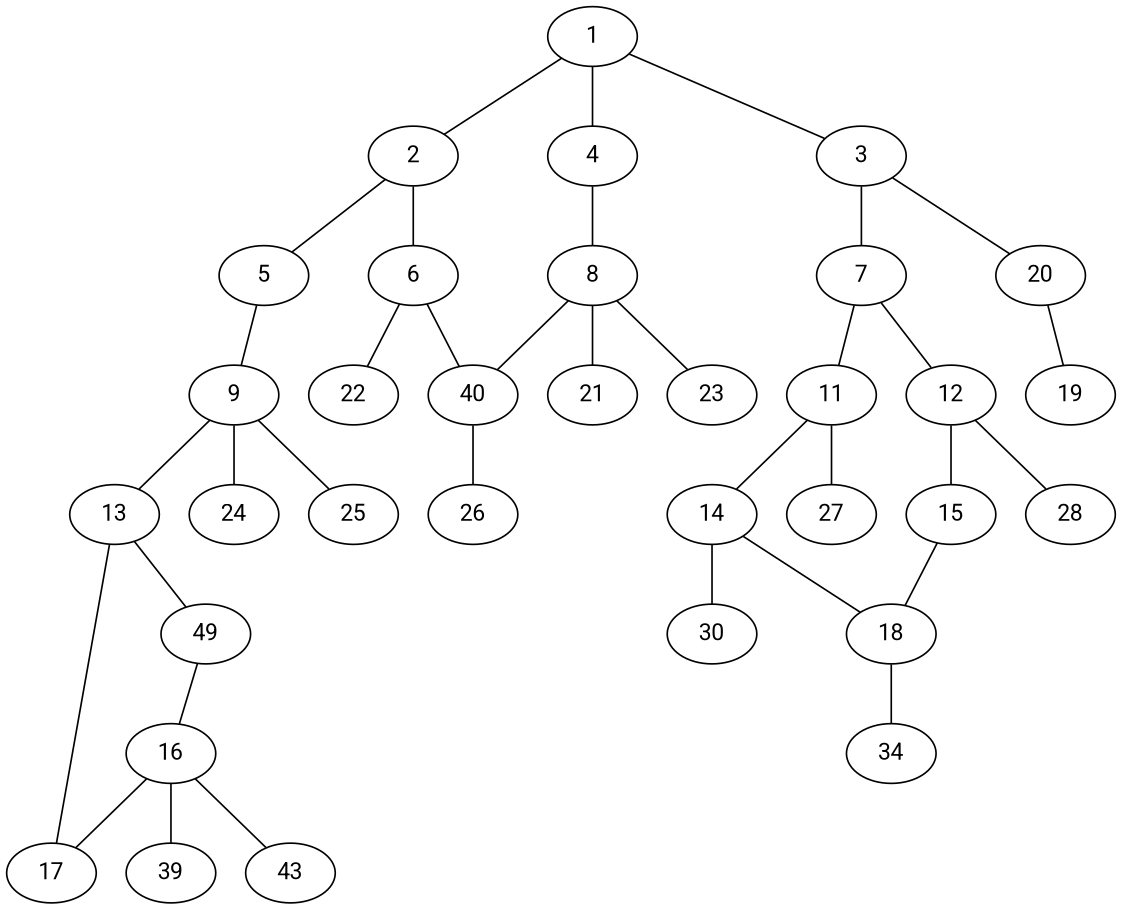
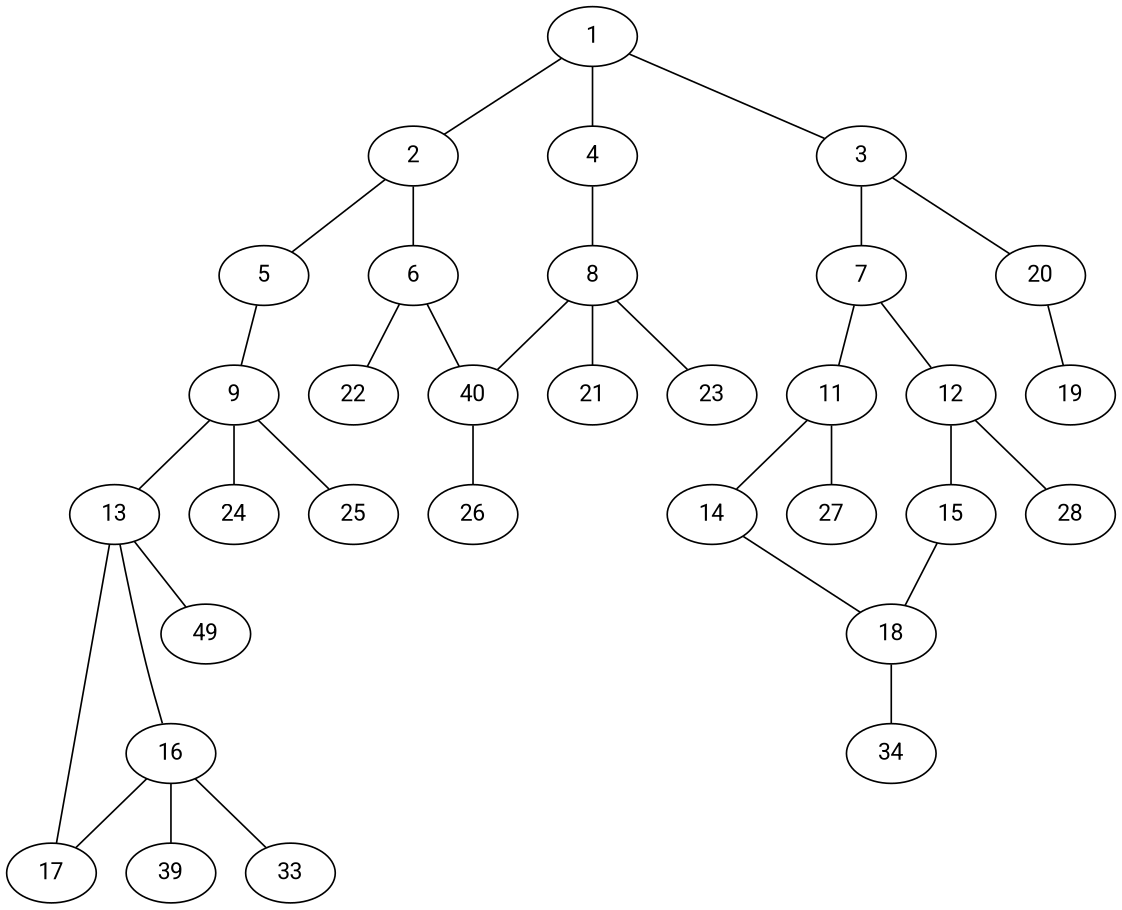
node "30": removed
edge "49" -- "16": now "13" -- "16"
node "43": label "43" -> "33"
